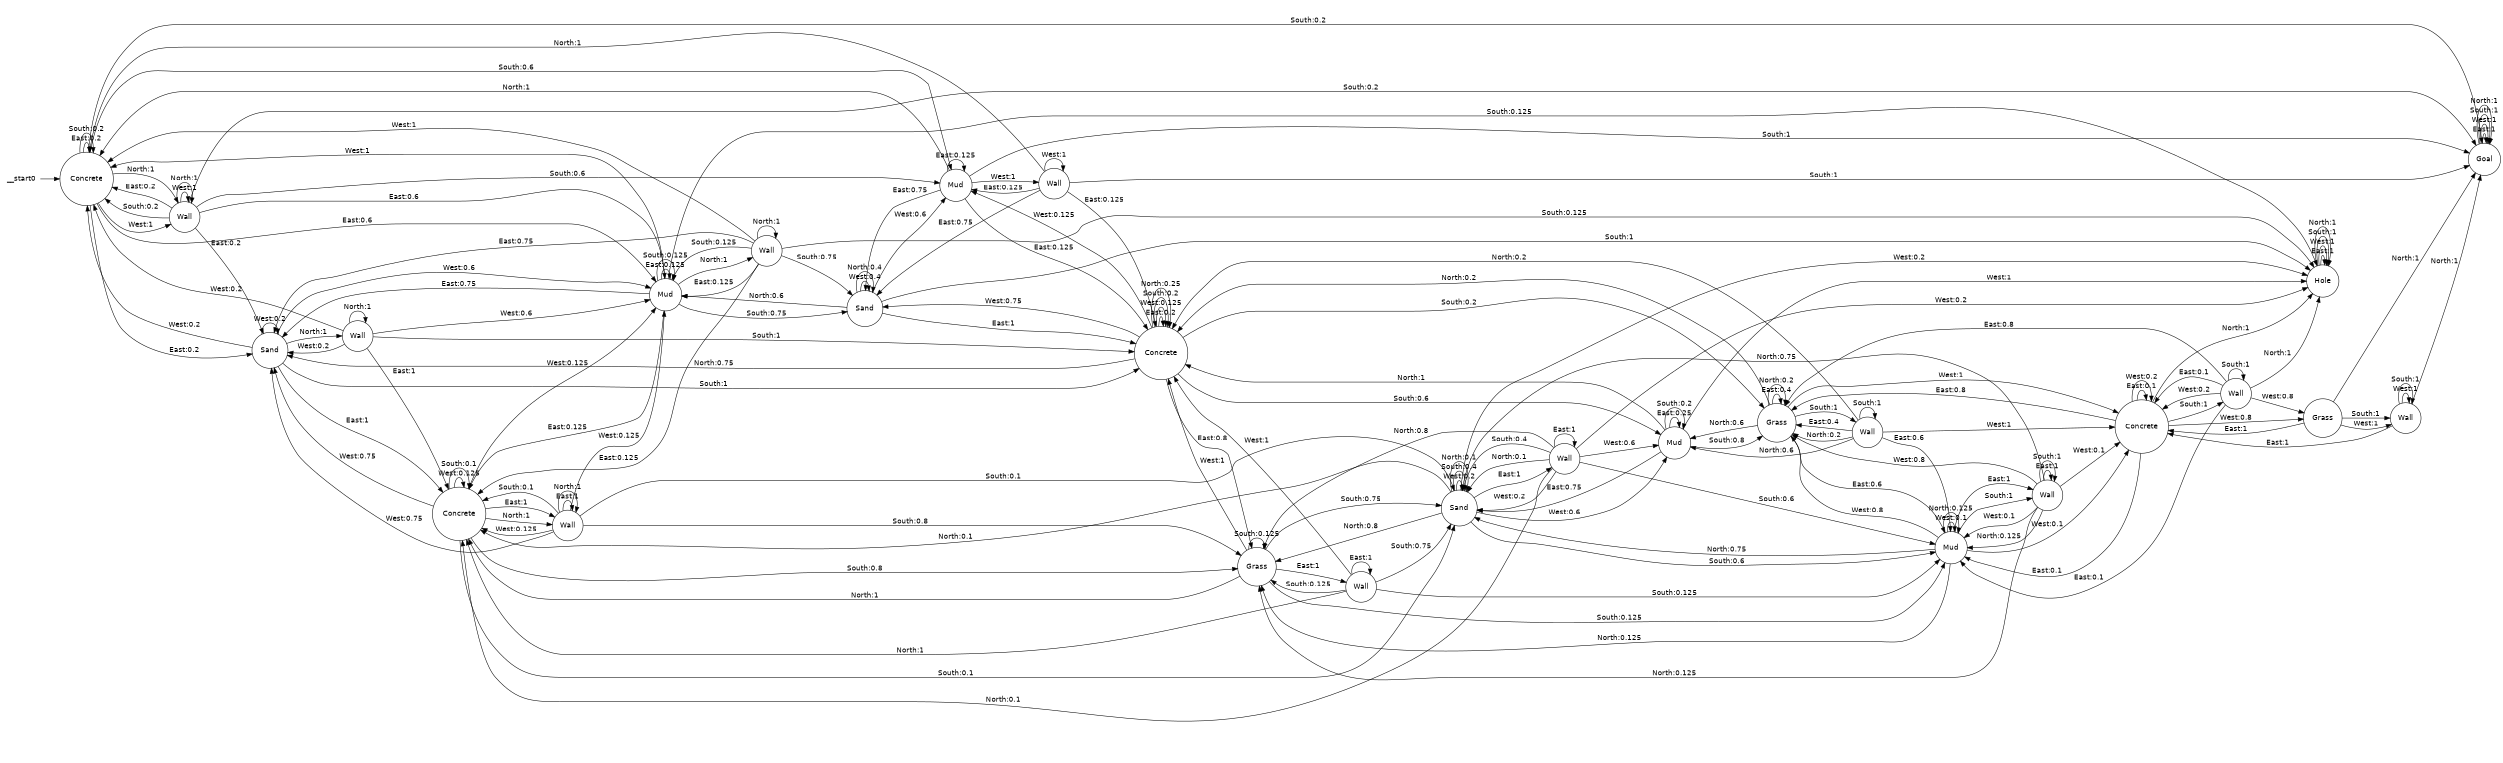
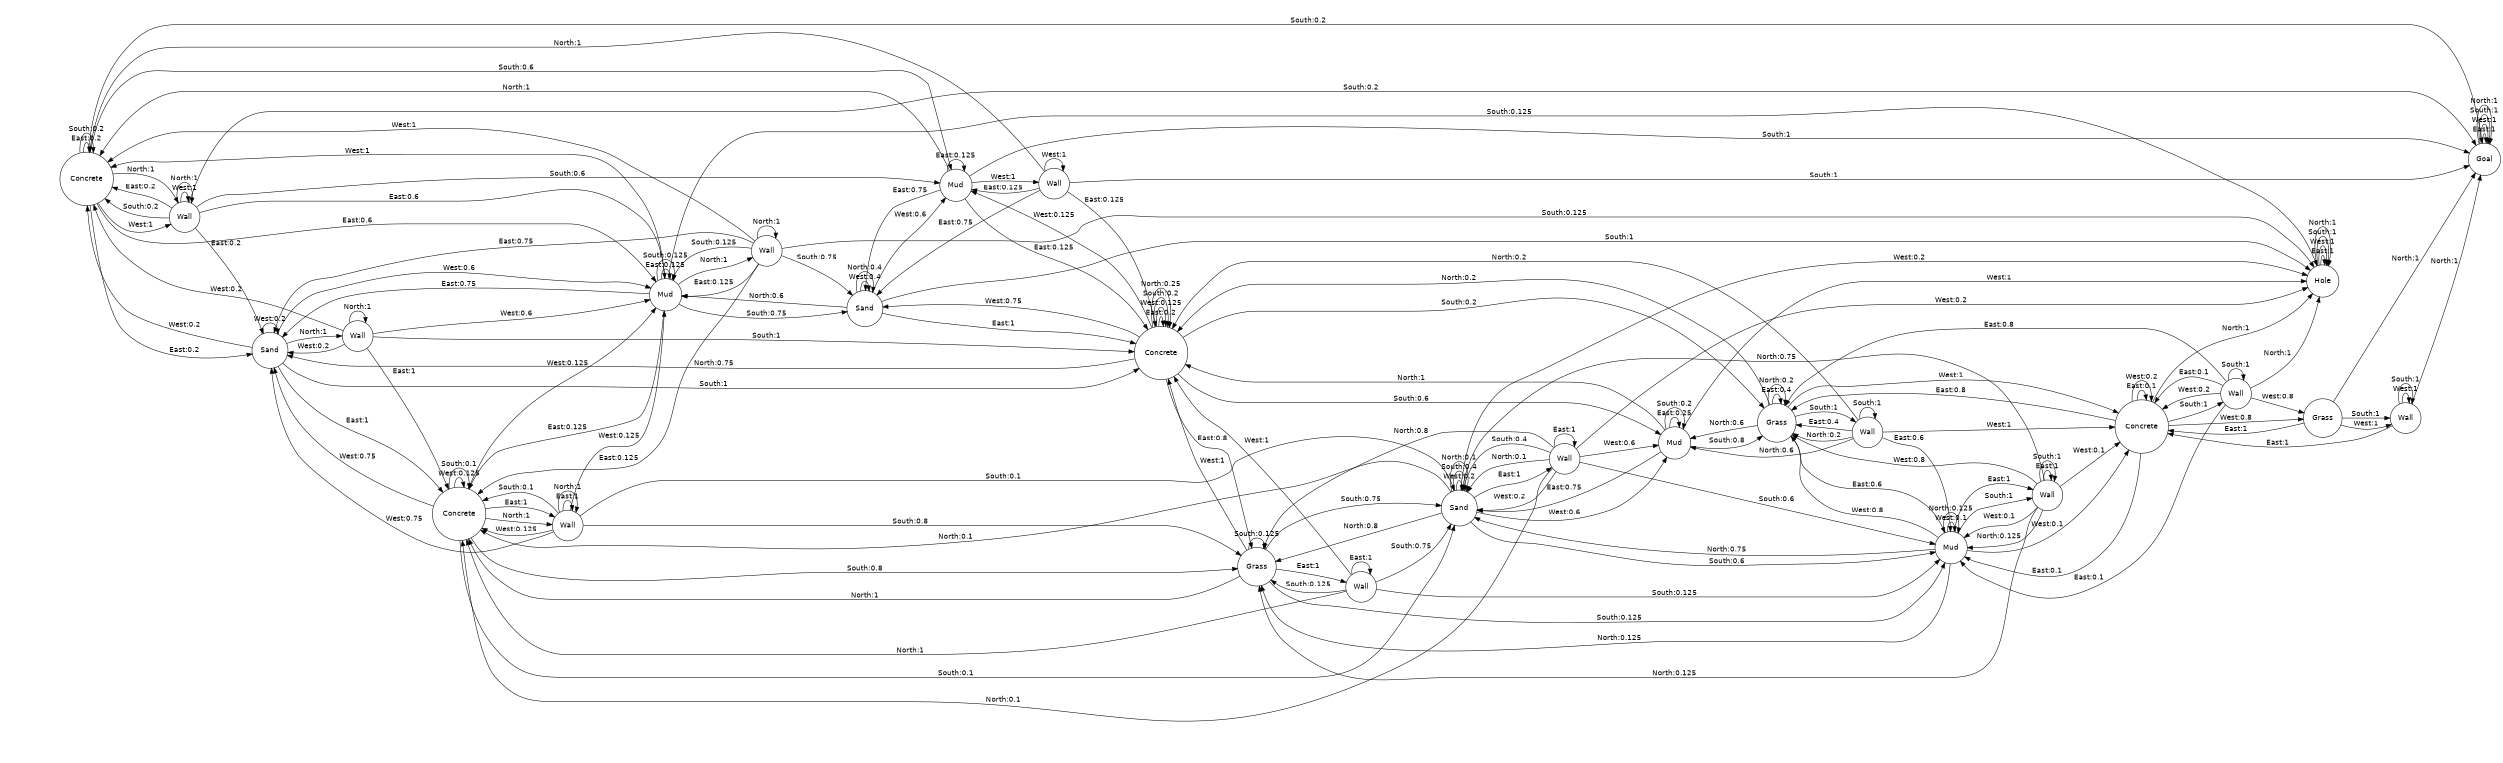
node "__start0": removed
